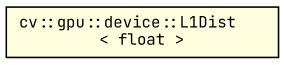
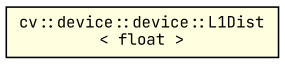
node "cv::gpu::device::L1Dist < float >": label "cv::gpu::device::L1Dist < float >" -> "cv::device::device::L1Dist < float >"
